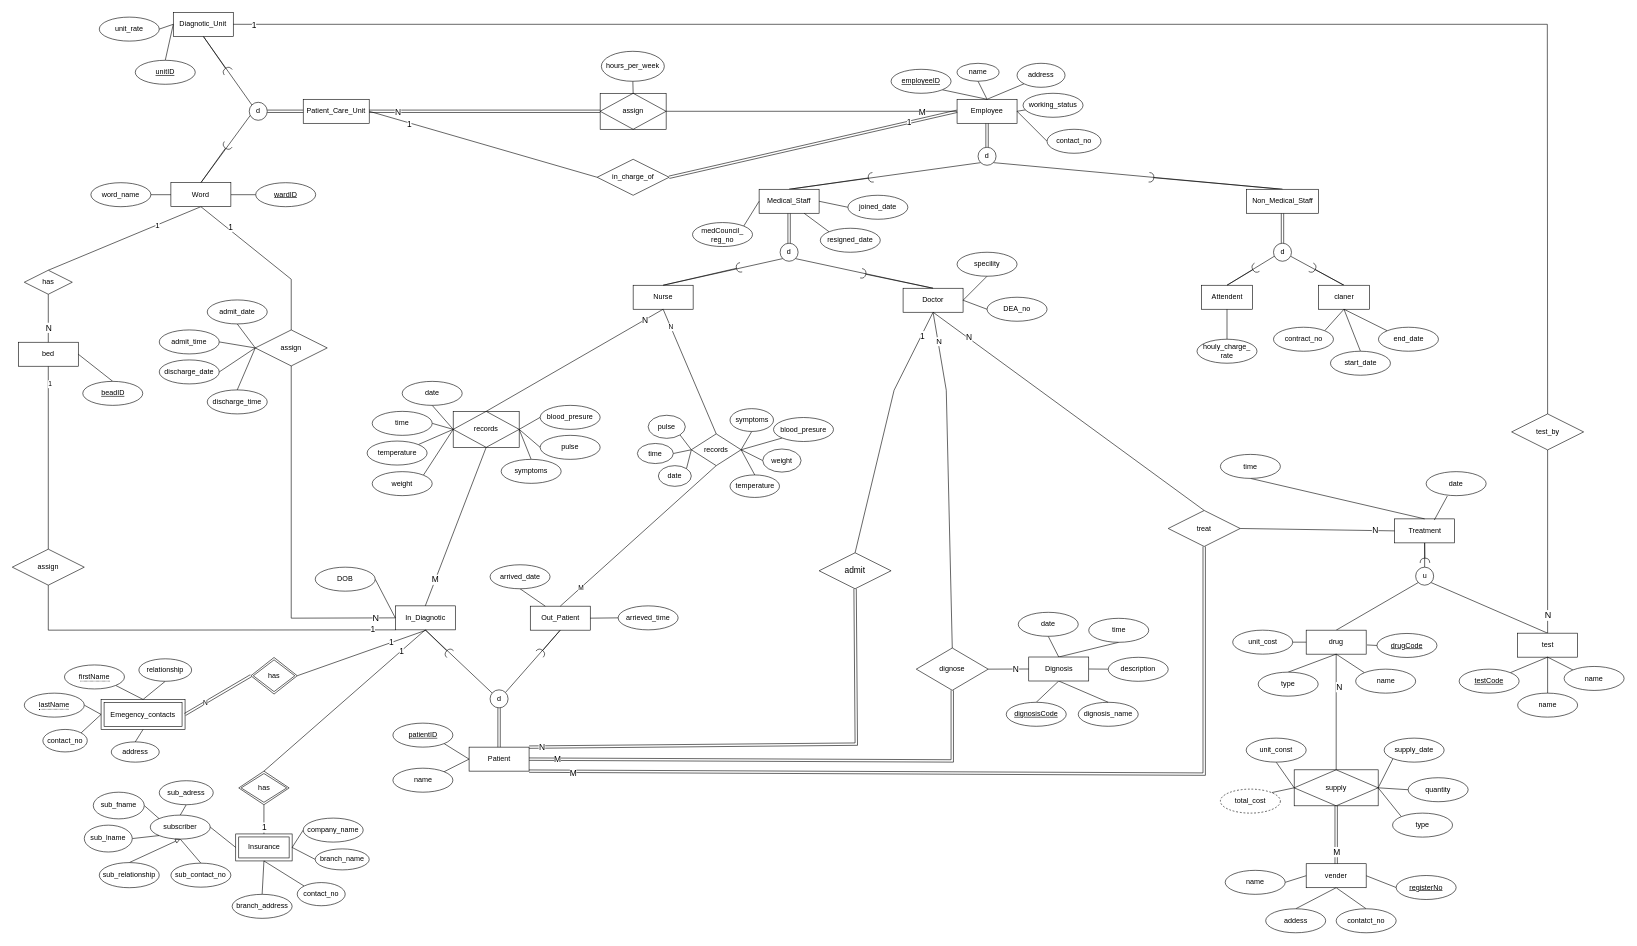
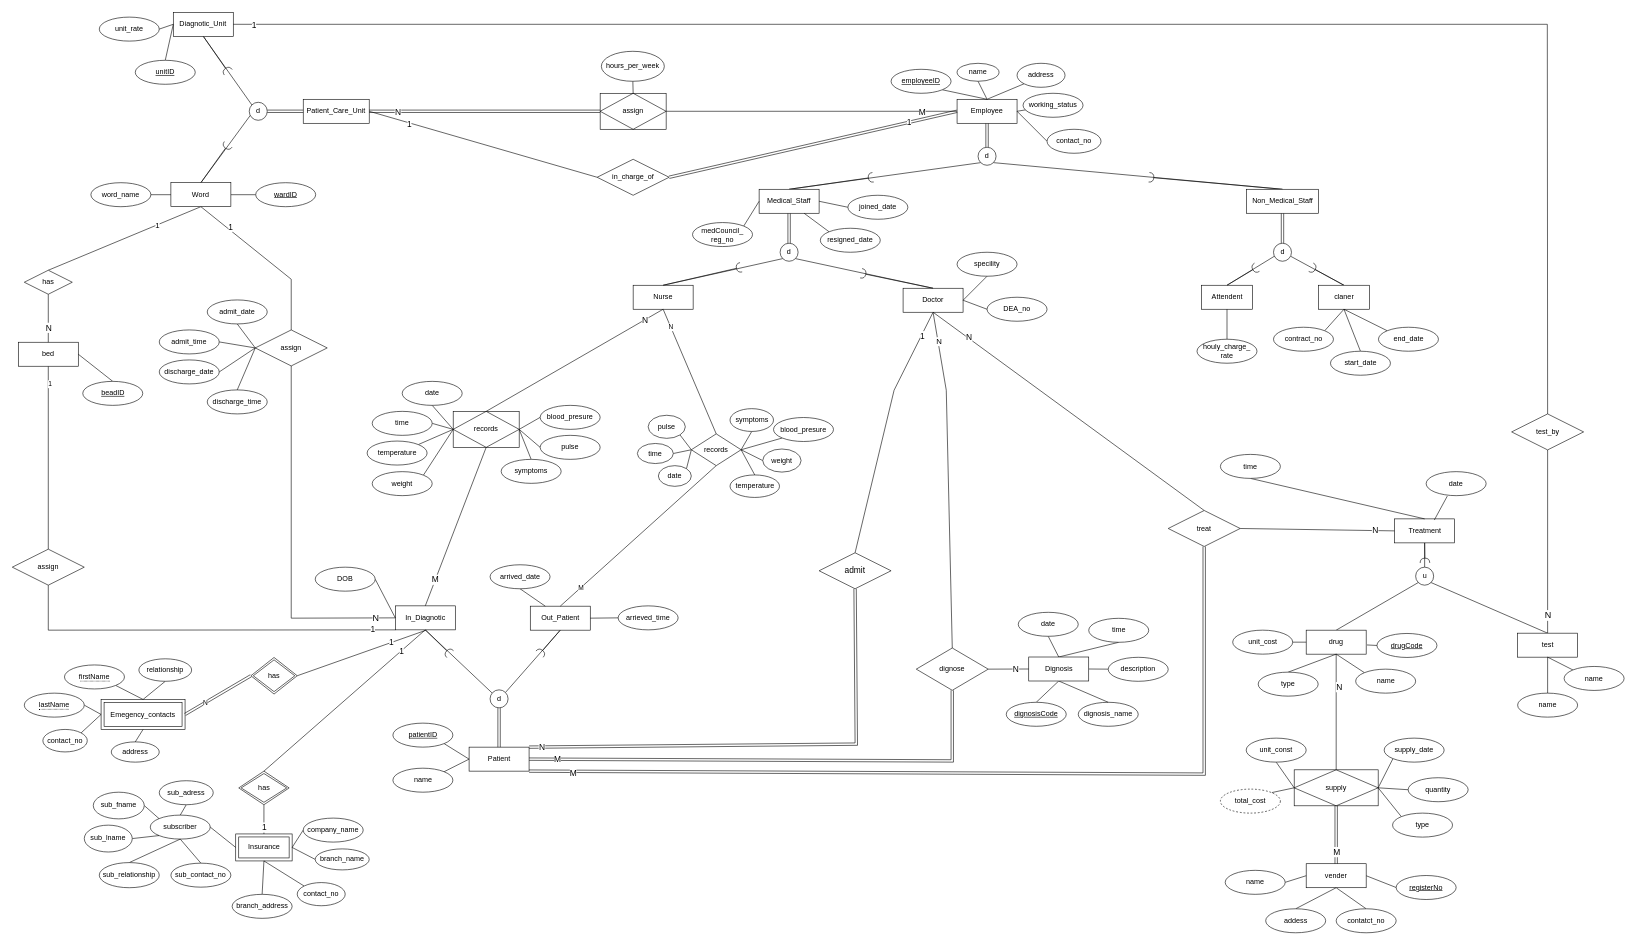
edge "test" -- "testCode": removed
node "testCode": removed
edge "sub_relationship" -> "subscriber": arrowhead block -> none
